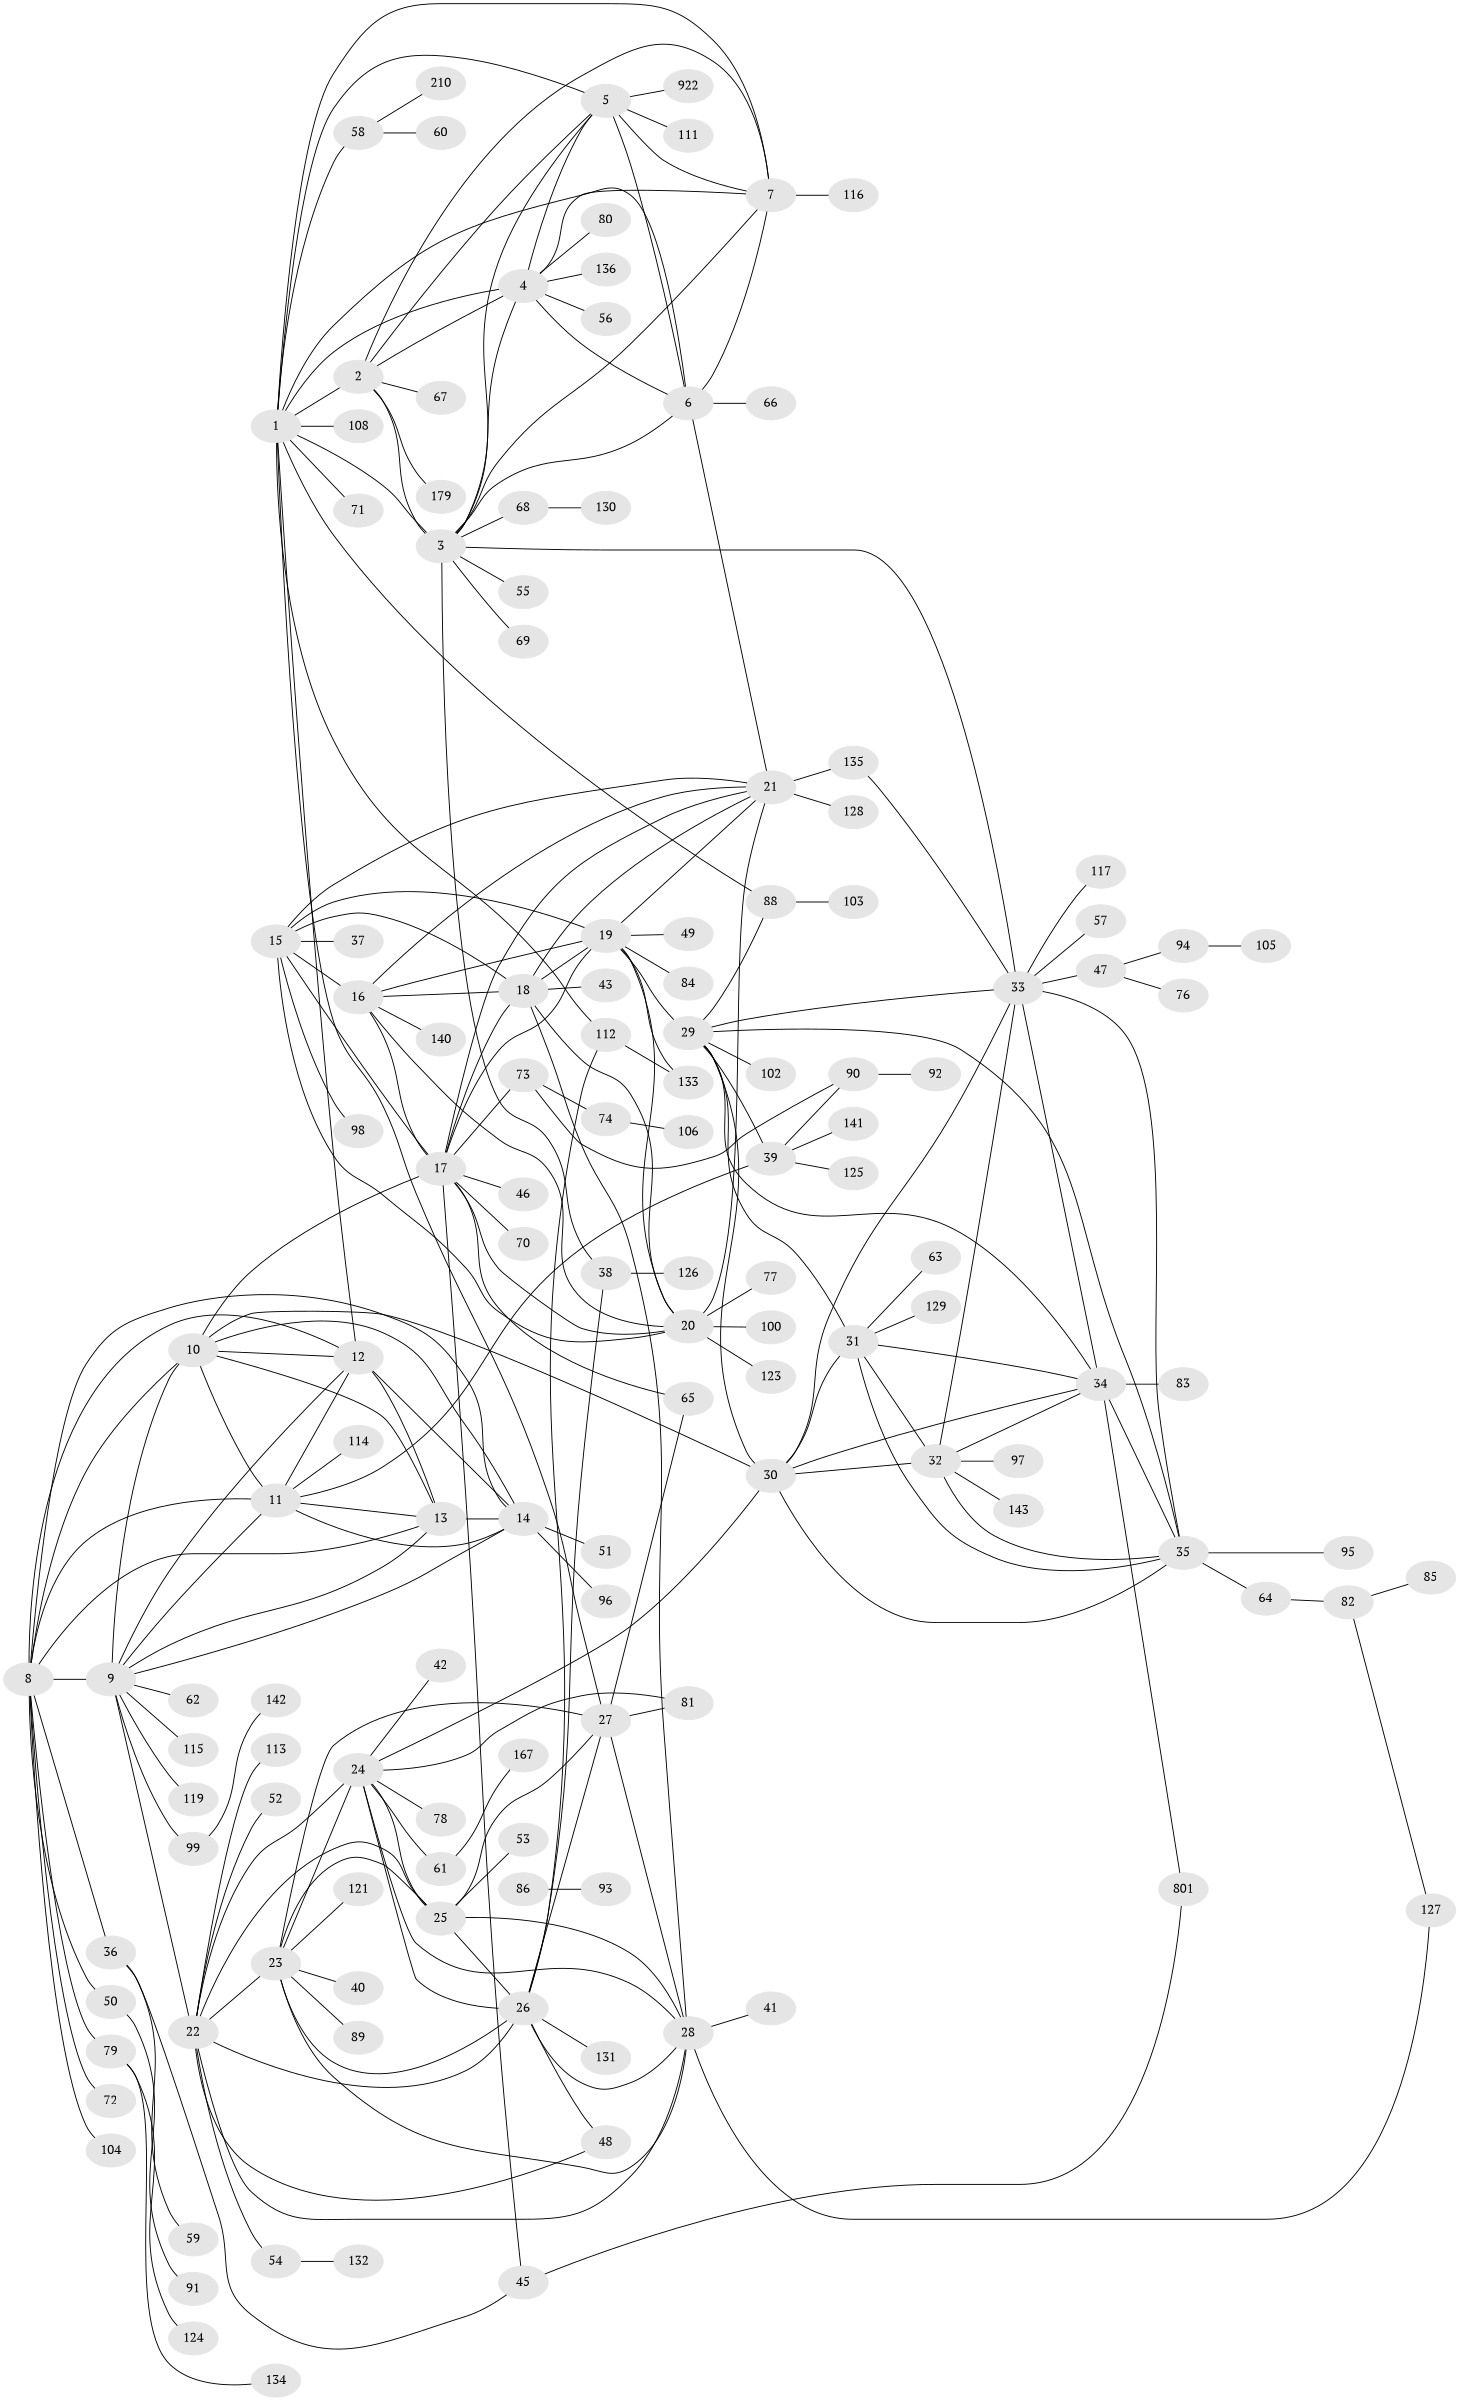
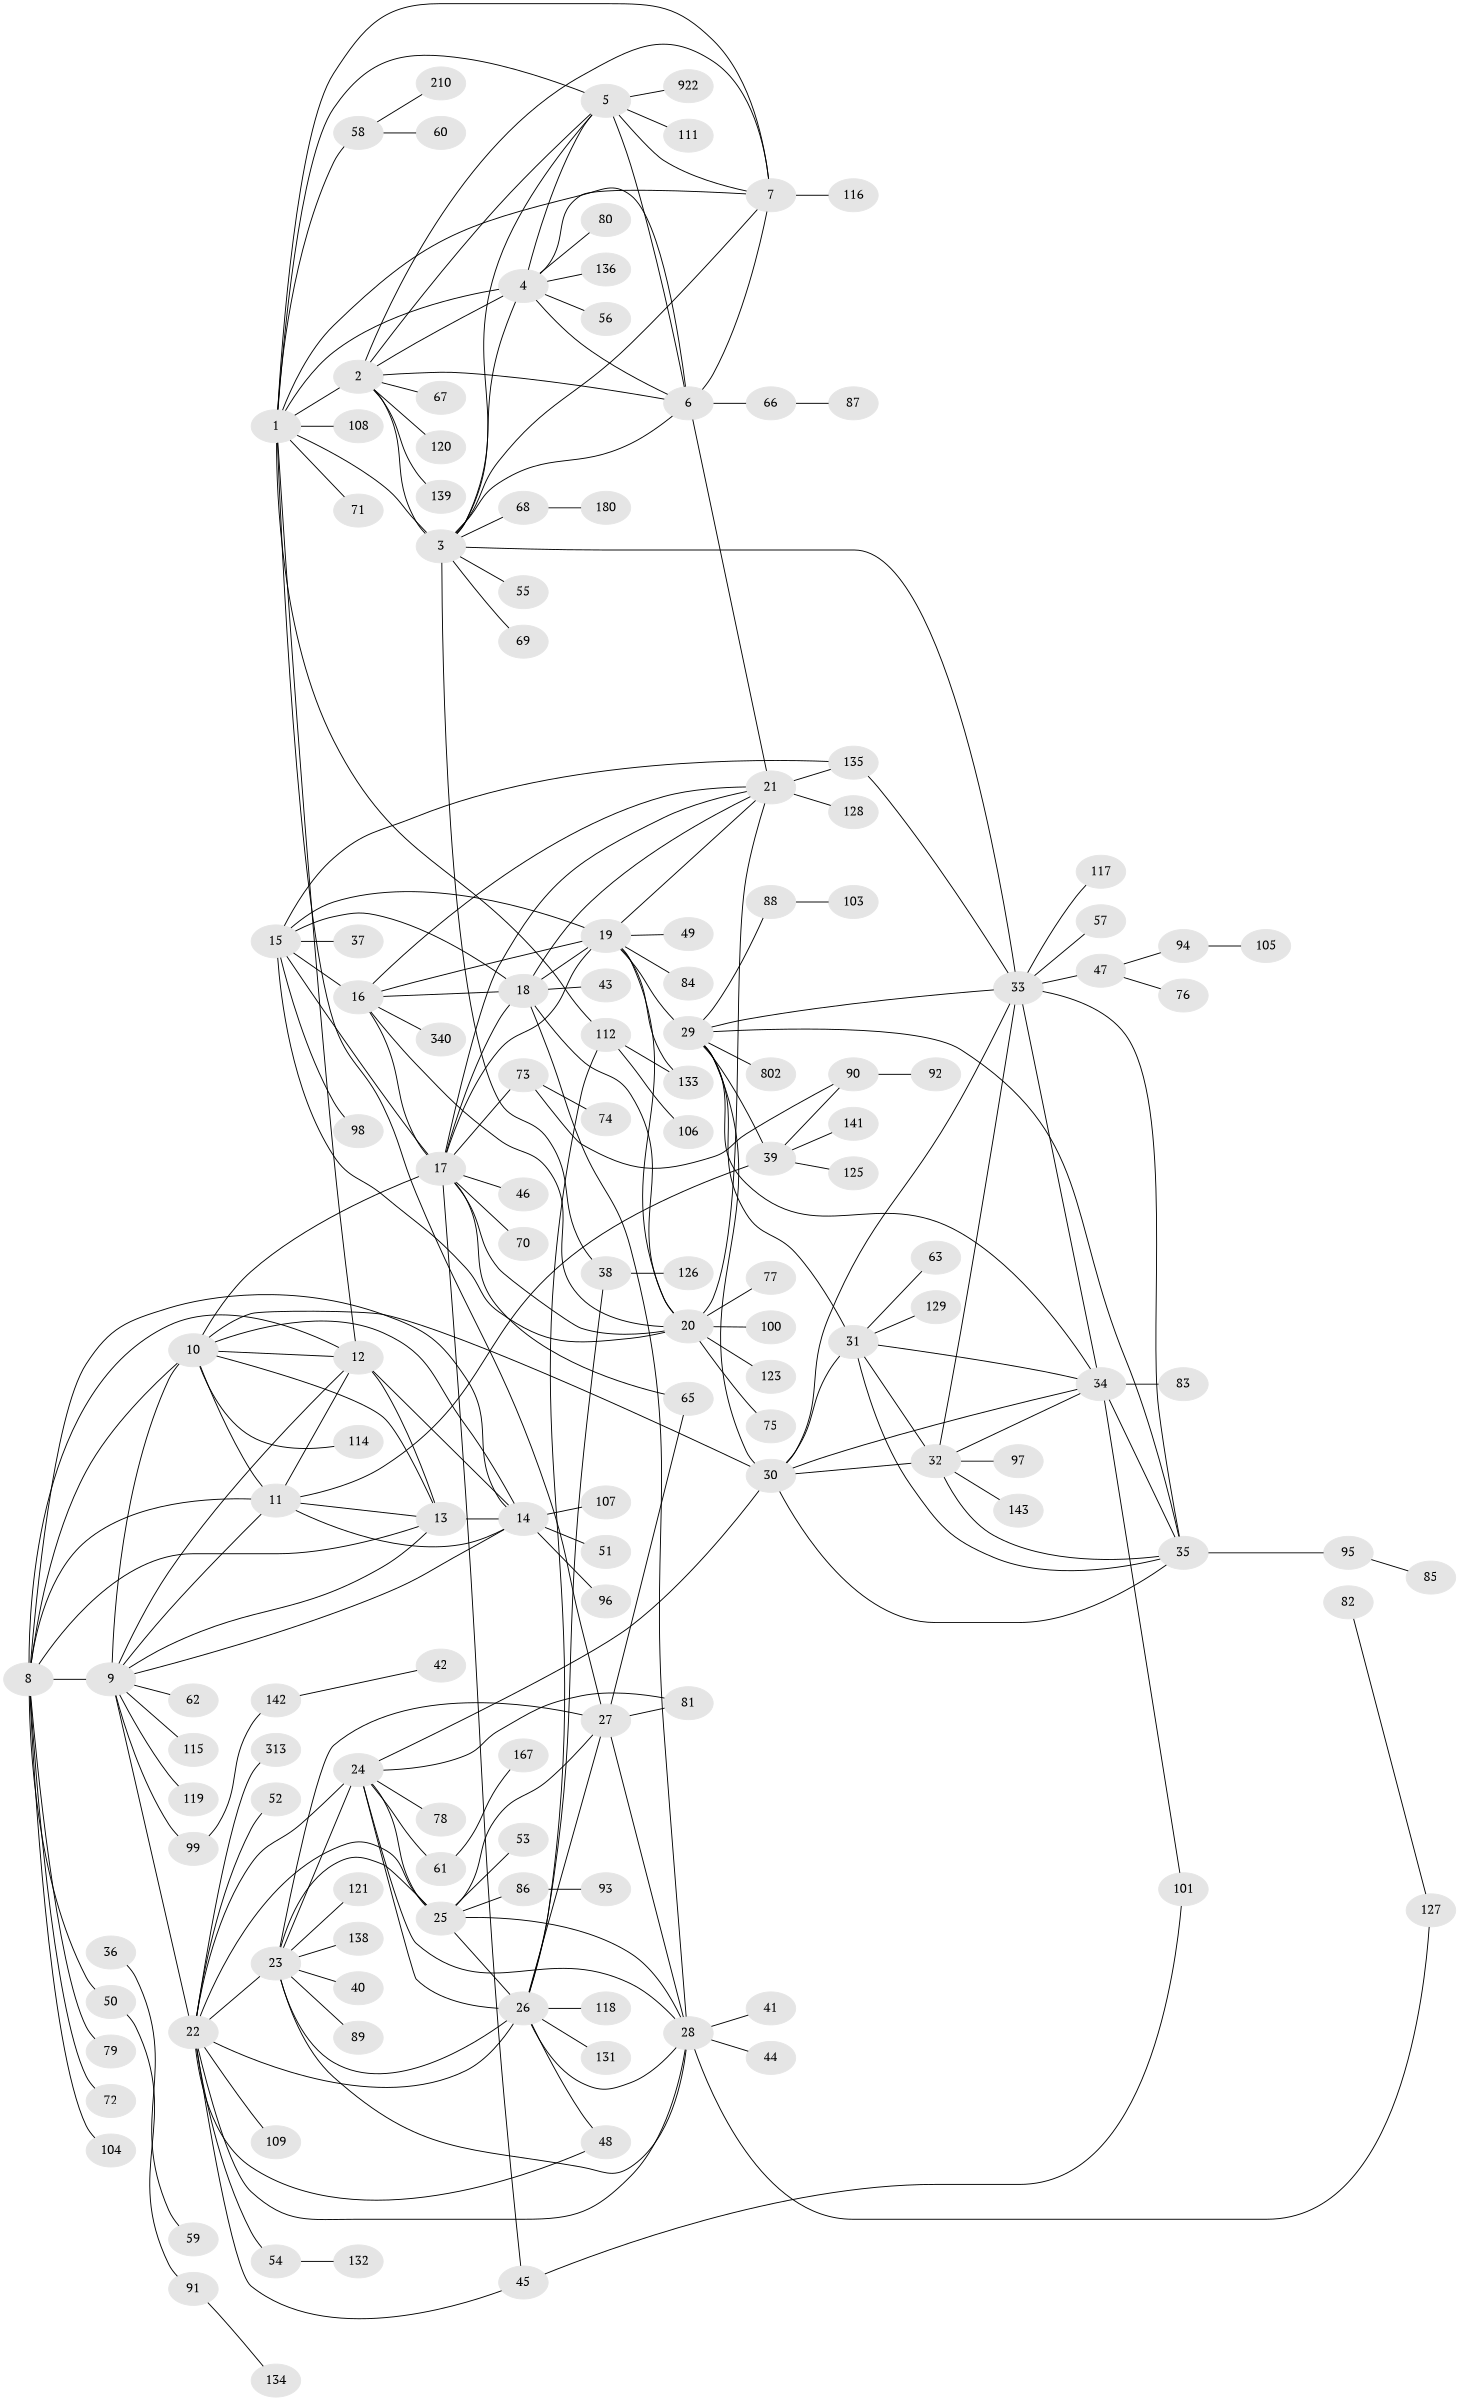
edge "2" -- "6": added
node "87": added
node "120": added
node "179": label "179" -> "139"
node "130": label "130" -> "180"
edge "1" -- "88": removed
edge "21" -- "15": now "135" -- "15"
node "140": label "140" -> "340"
node "102": label "102" -> "802"
edge "74" -- "106": now "112" -- "106"
node "75": added
edge "114" -- "11": now "114" -- "10"
node "107": added
edge "85" -- "82": now "85" -- "95"
node "64": removed
edge "42" -- "24": now "42" -- "142"
node "113": label "113" -> "313"
edge "8" -- "36": removed
node "801": label "801" -> "101"
edge "86" -- "25": added
node "138": added
node "118": added
node "44": added
node "109": added
edge "79" -- "134": now "91" -- "134"
edge "36" -- "45": now "22" -- "45"
node "124": removed
